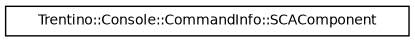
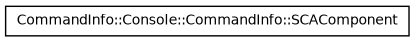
node "Trentino::Console::CommandInfo::SCAComponent": label "Trentino::Console::CommandInfo::SCAComponent" -> "CommandInfo::Console::CommandInfo::SCAComponent"
